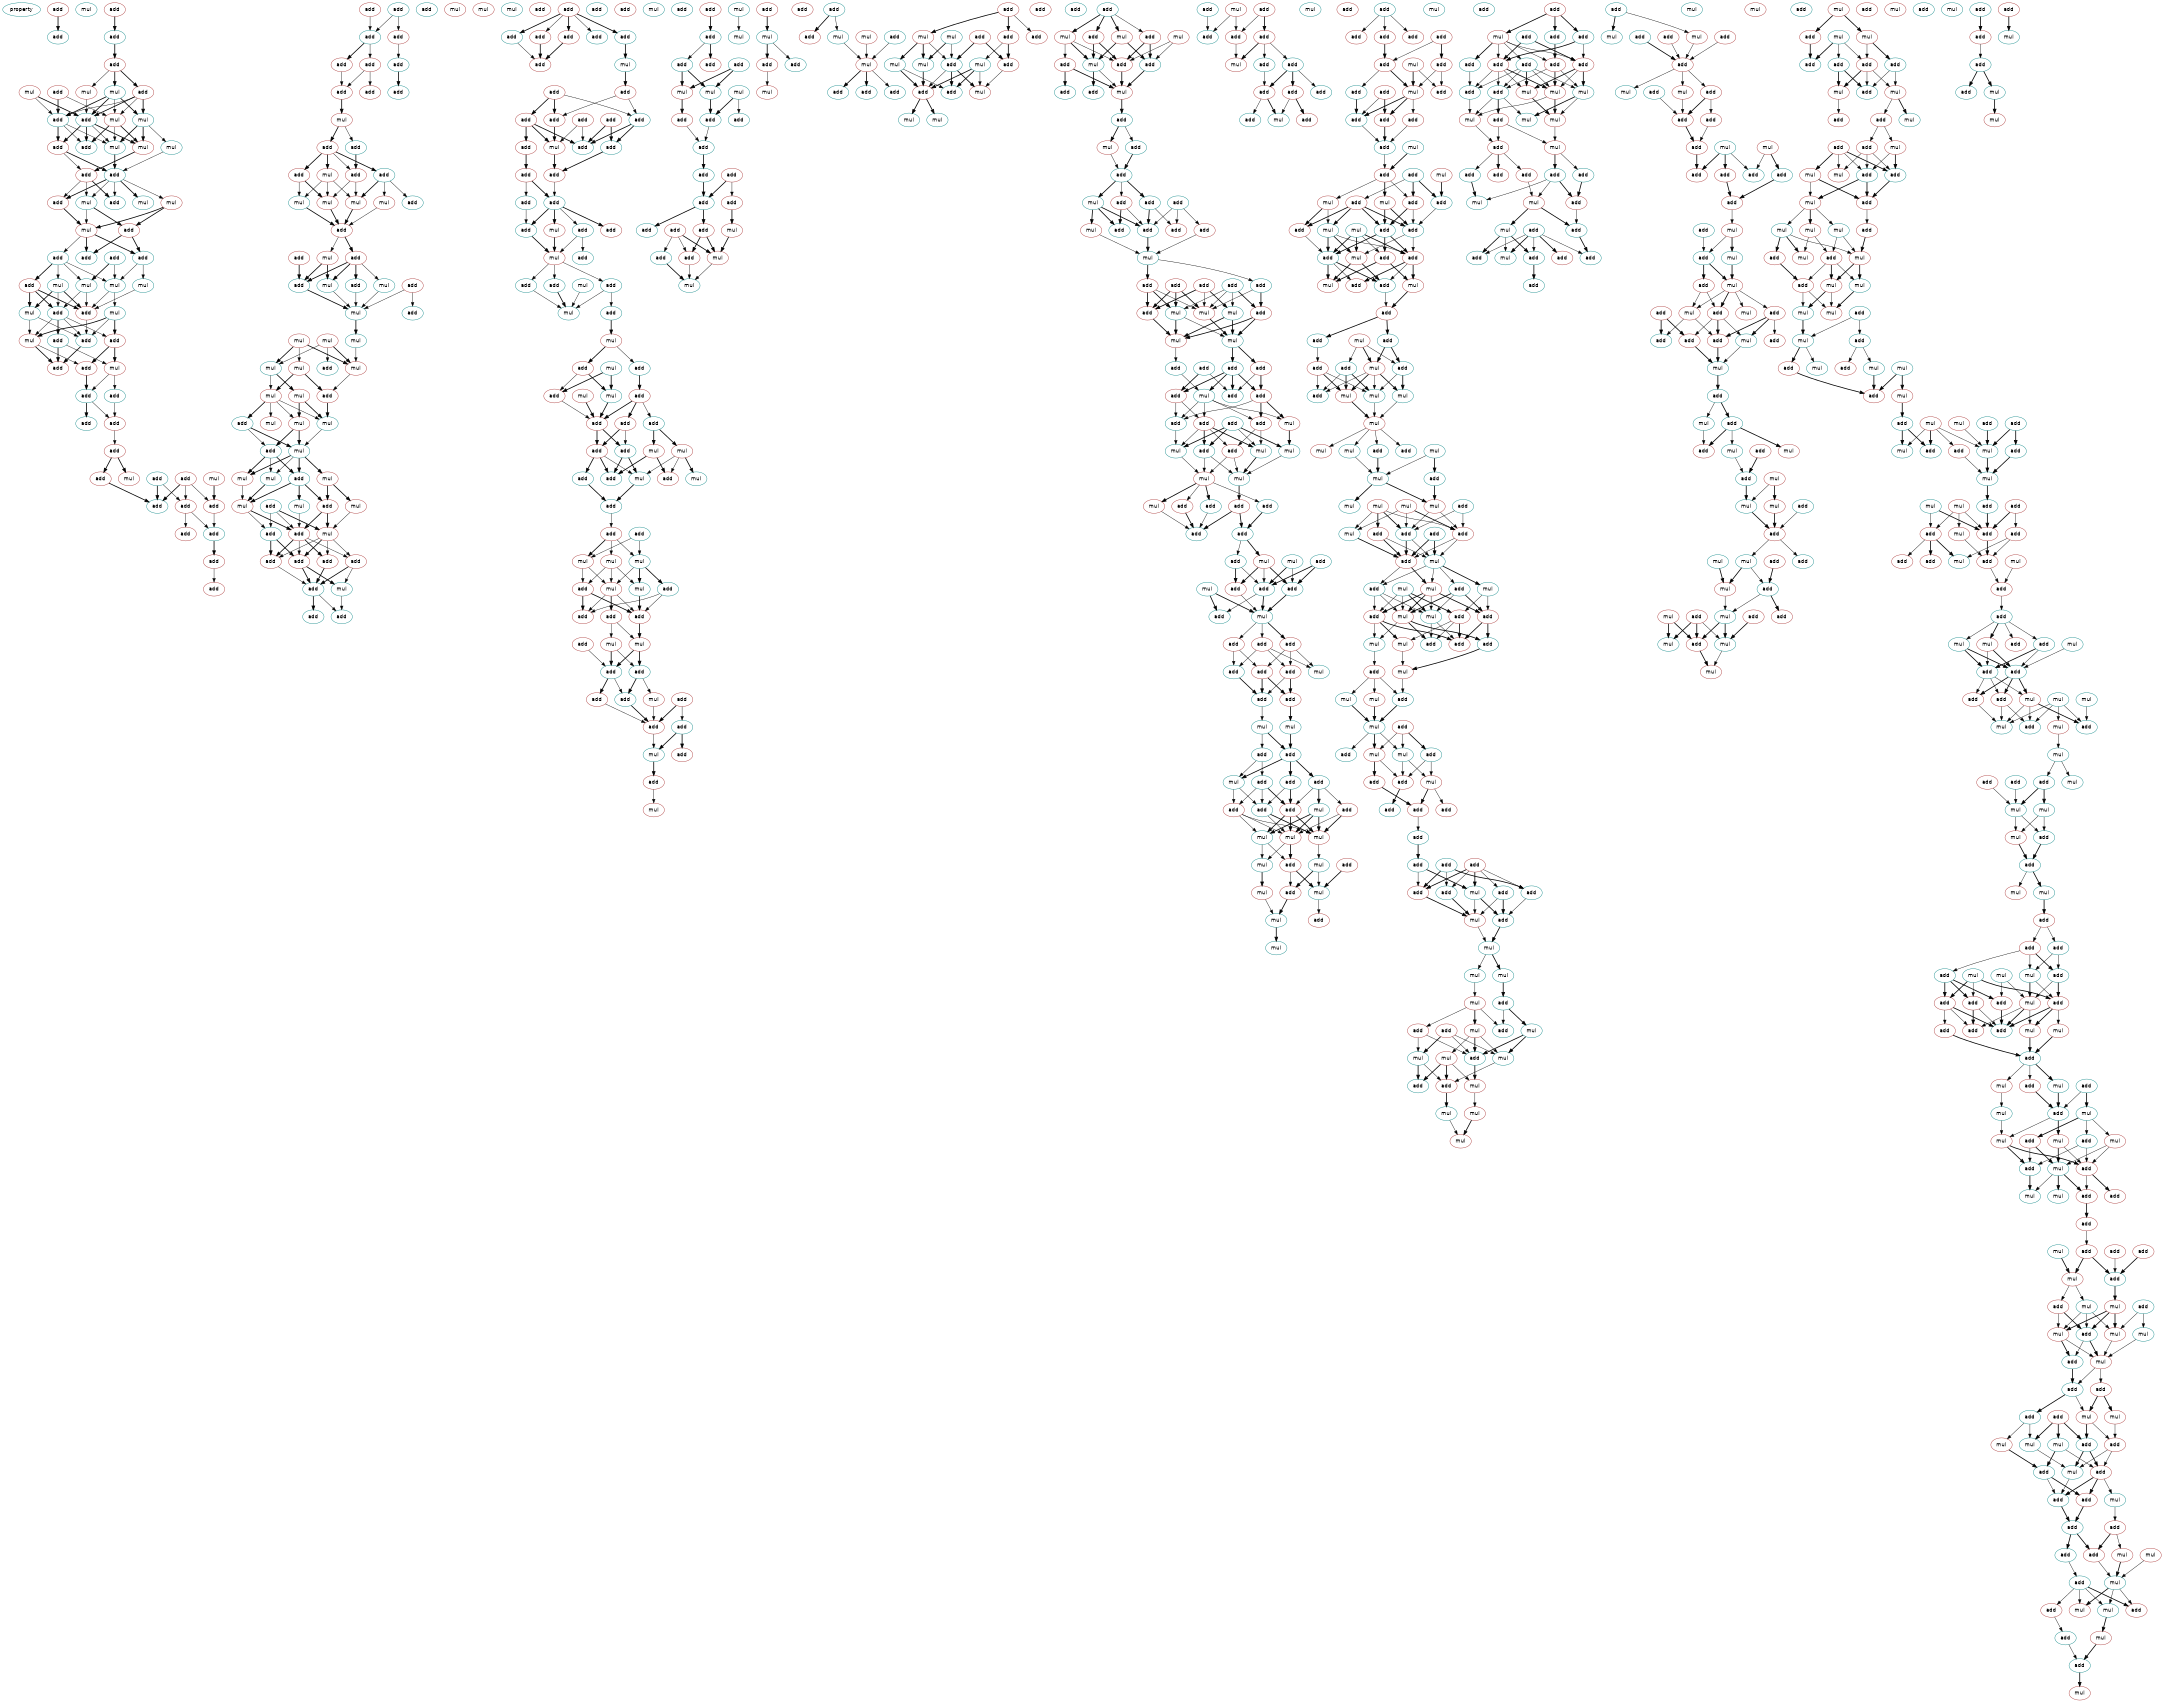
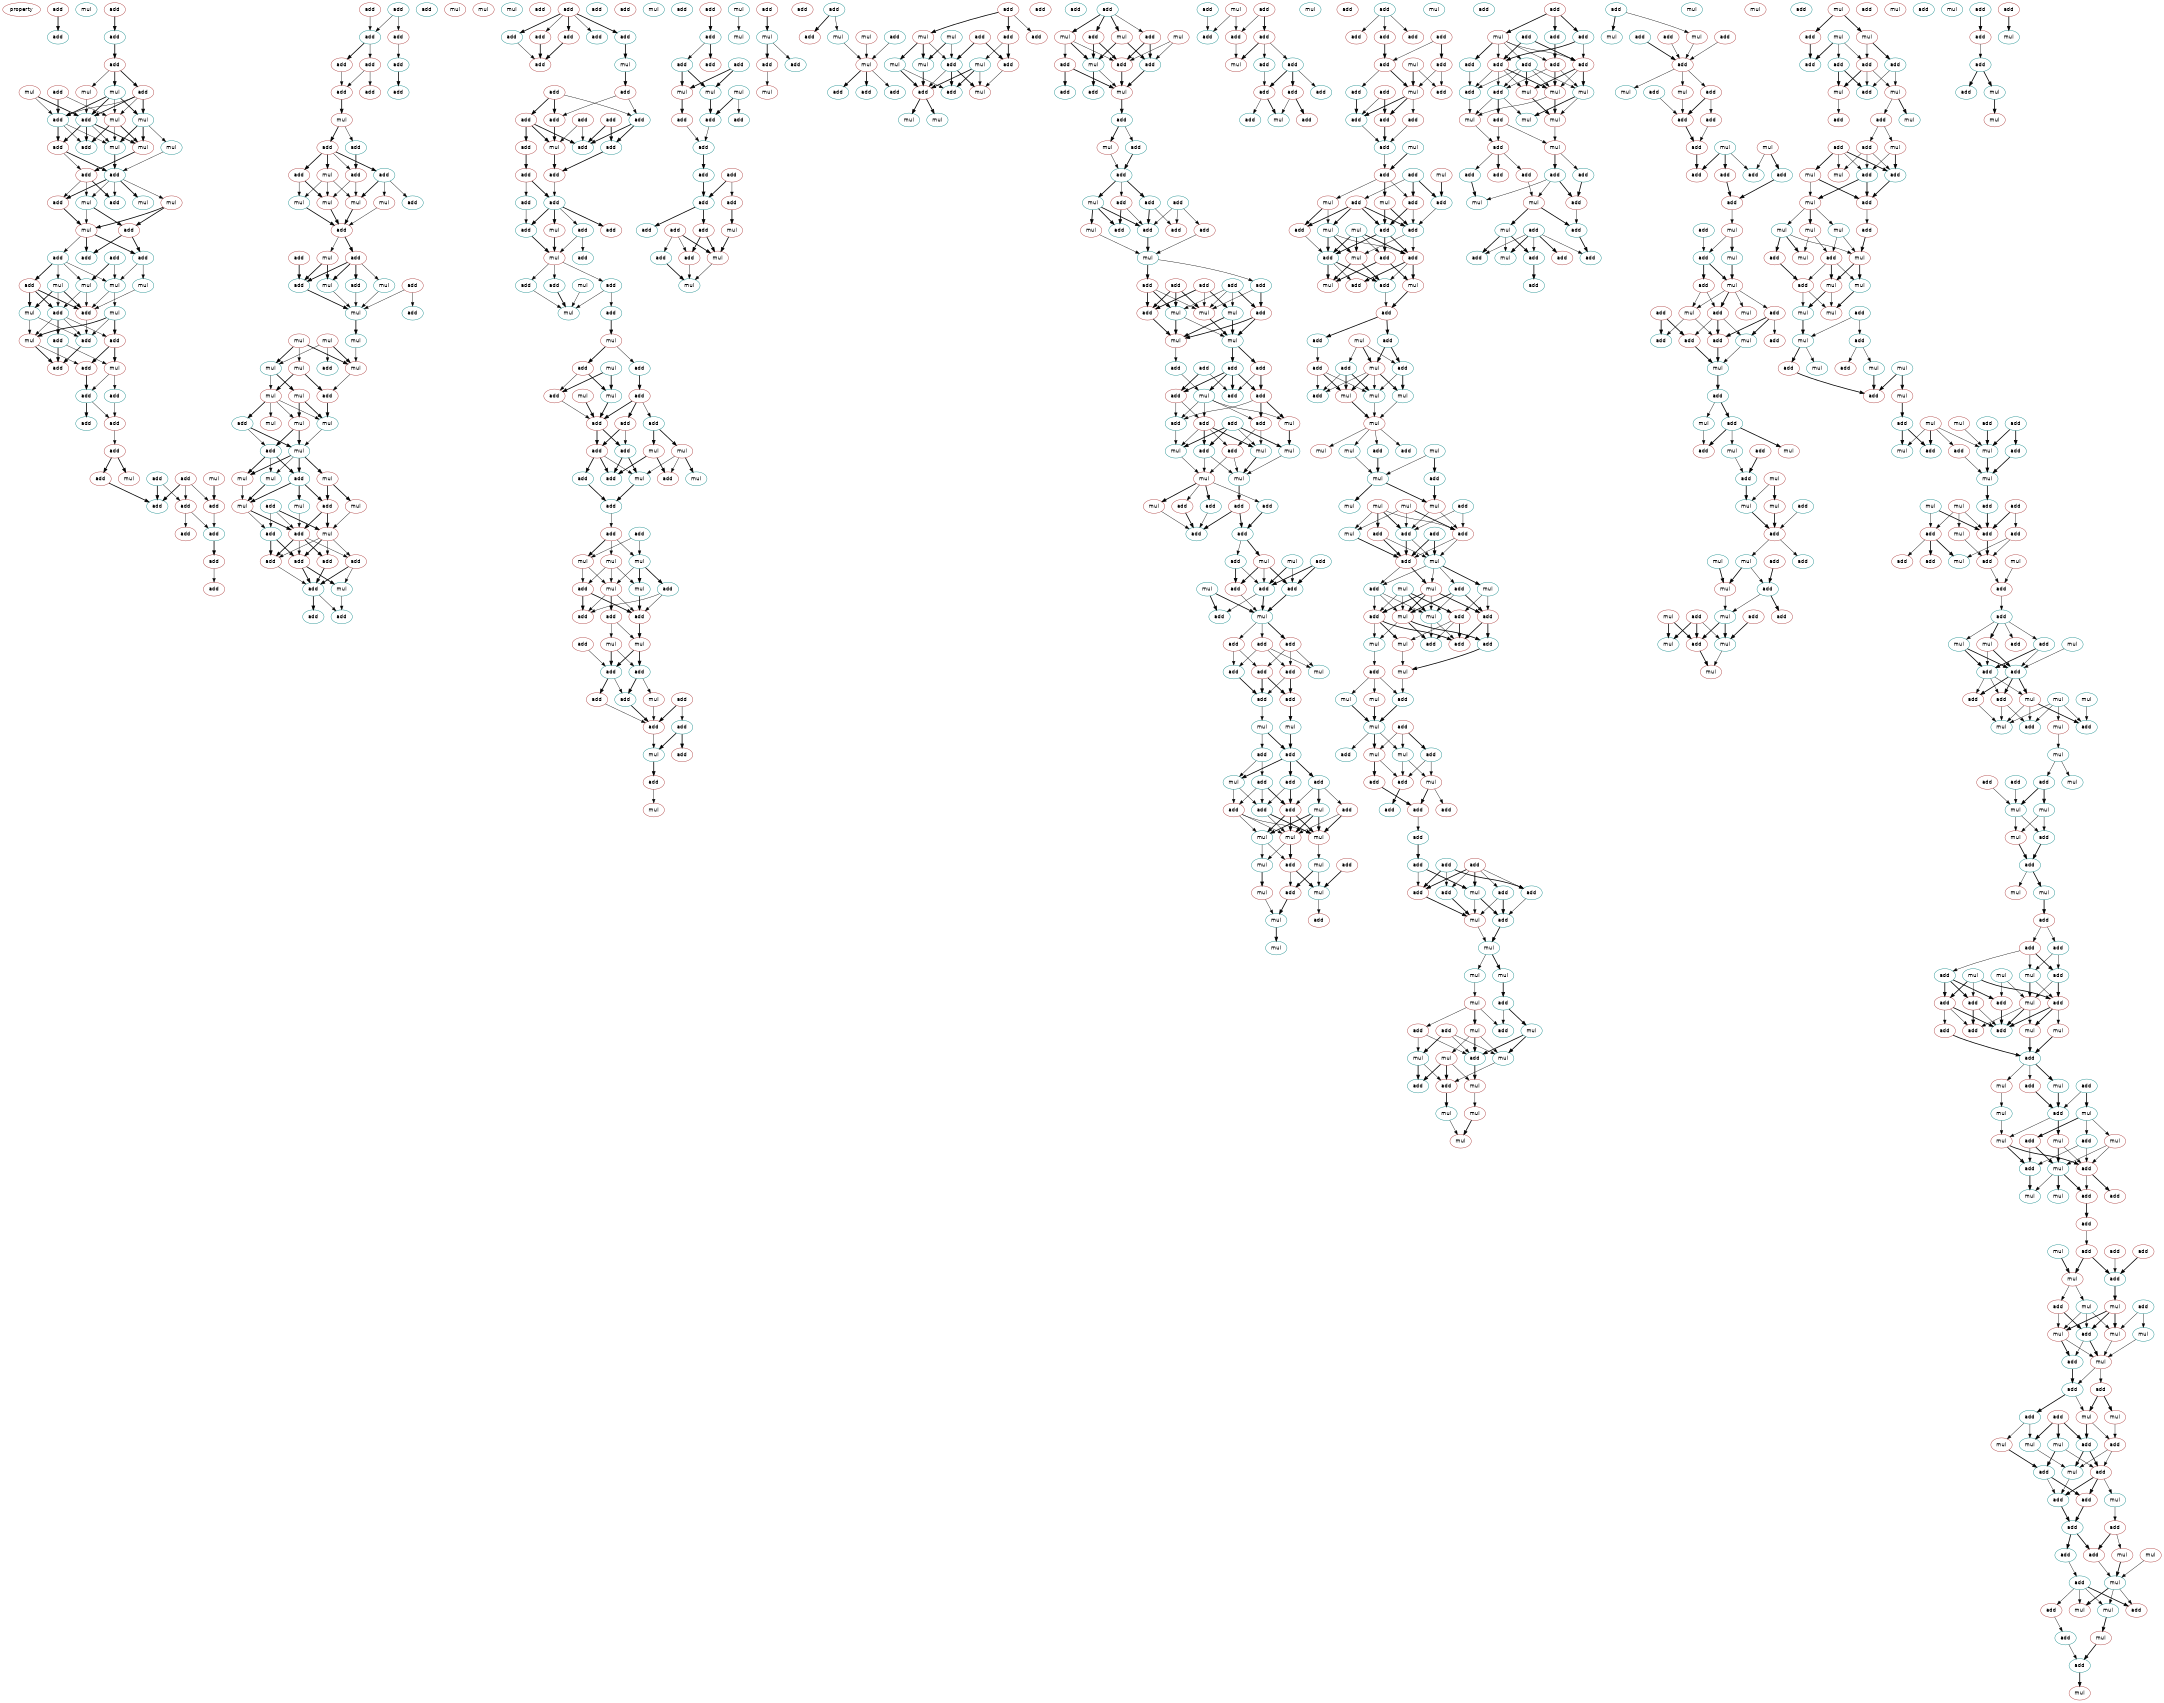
node "property": color teal -> brown
